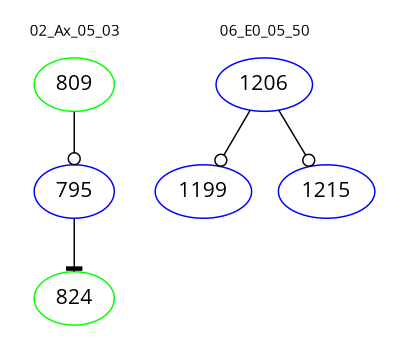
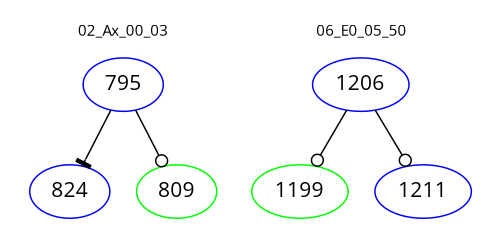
cluster "02_Ax_05_03": label "02_Ax_05_03" -> "02_Ax_00_03"
edge "809" -> "795": reversed
node "1199": color blue -> green
node "1215": label "1215" -> "1211"
node "824": color green -> blue
